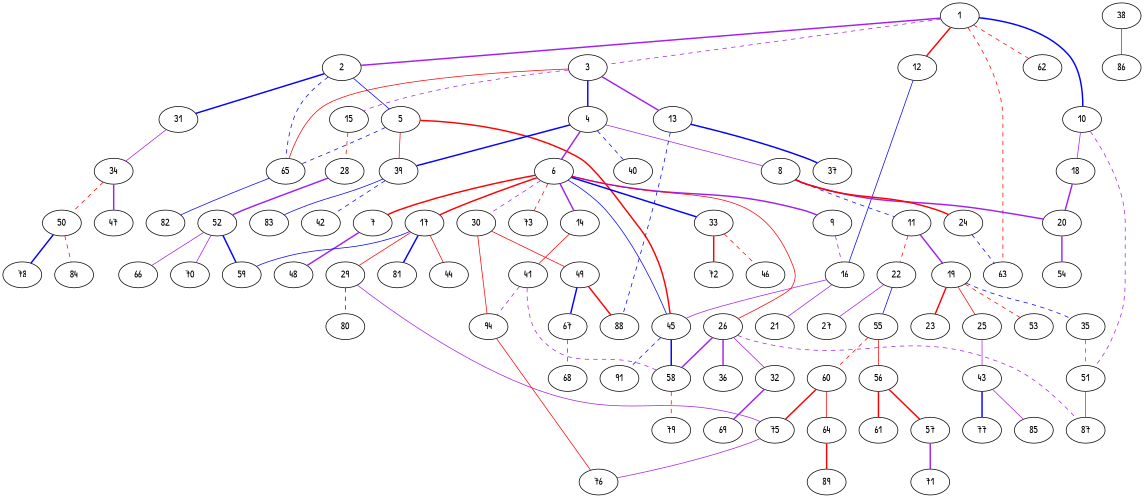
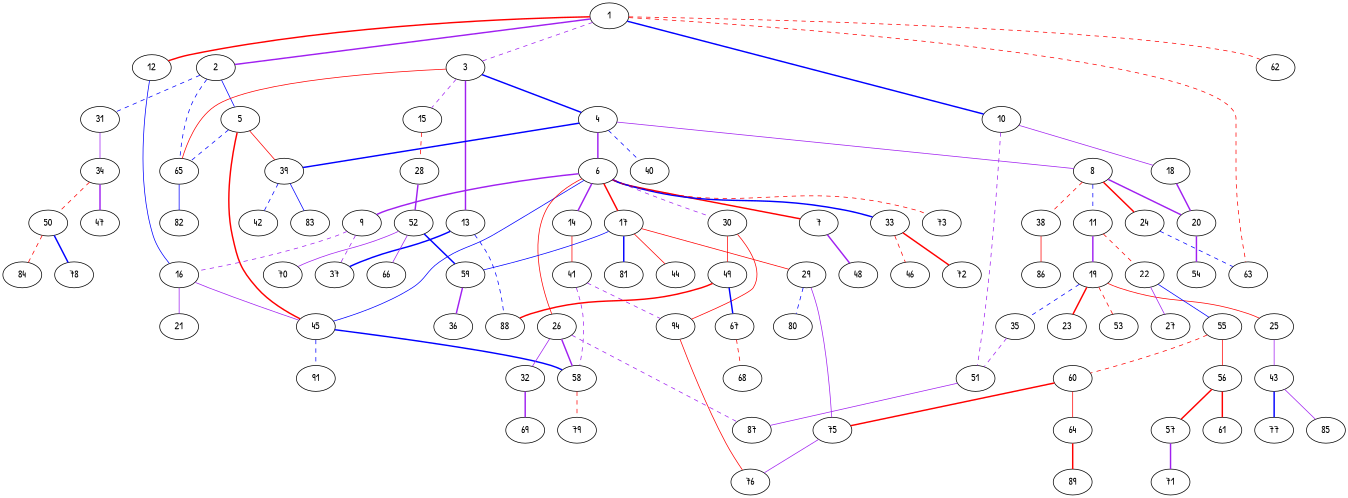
edge "2" -- "31": style bold -> dashed
edge "8" -- "38": added
edge "9" -- "37": added
edge "26" -- "36": now "59" -- "36"
